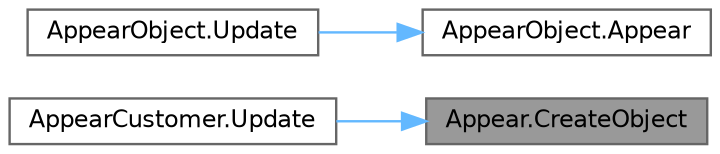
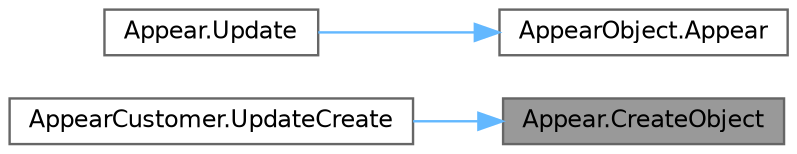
node "AppearObject.Update": label "AppearObject.Update" -> "Appear.Update"
node "AppearCustomer.Update": label "AppearCustomer.Update" -> "AppearCustomer.UpdateCreate"
